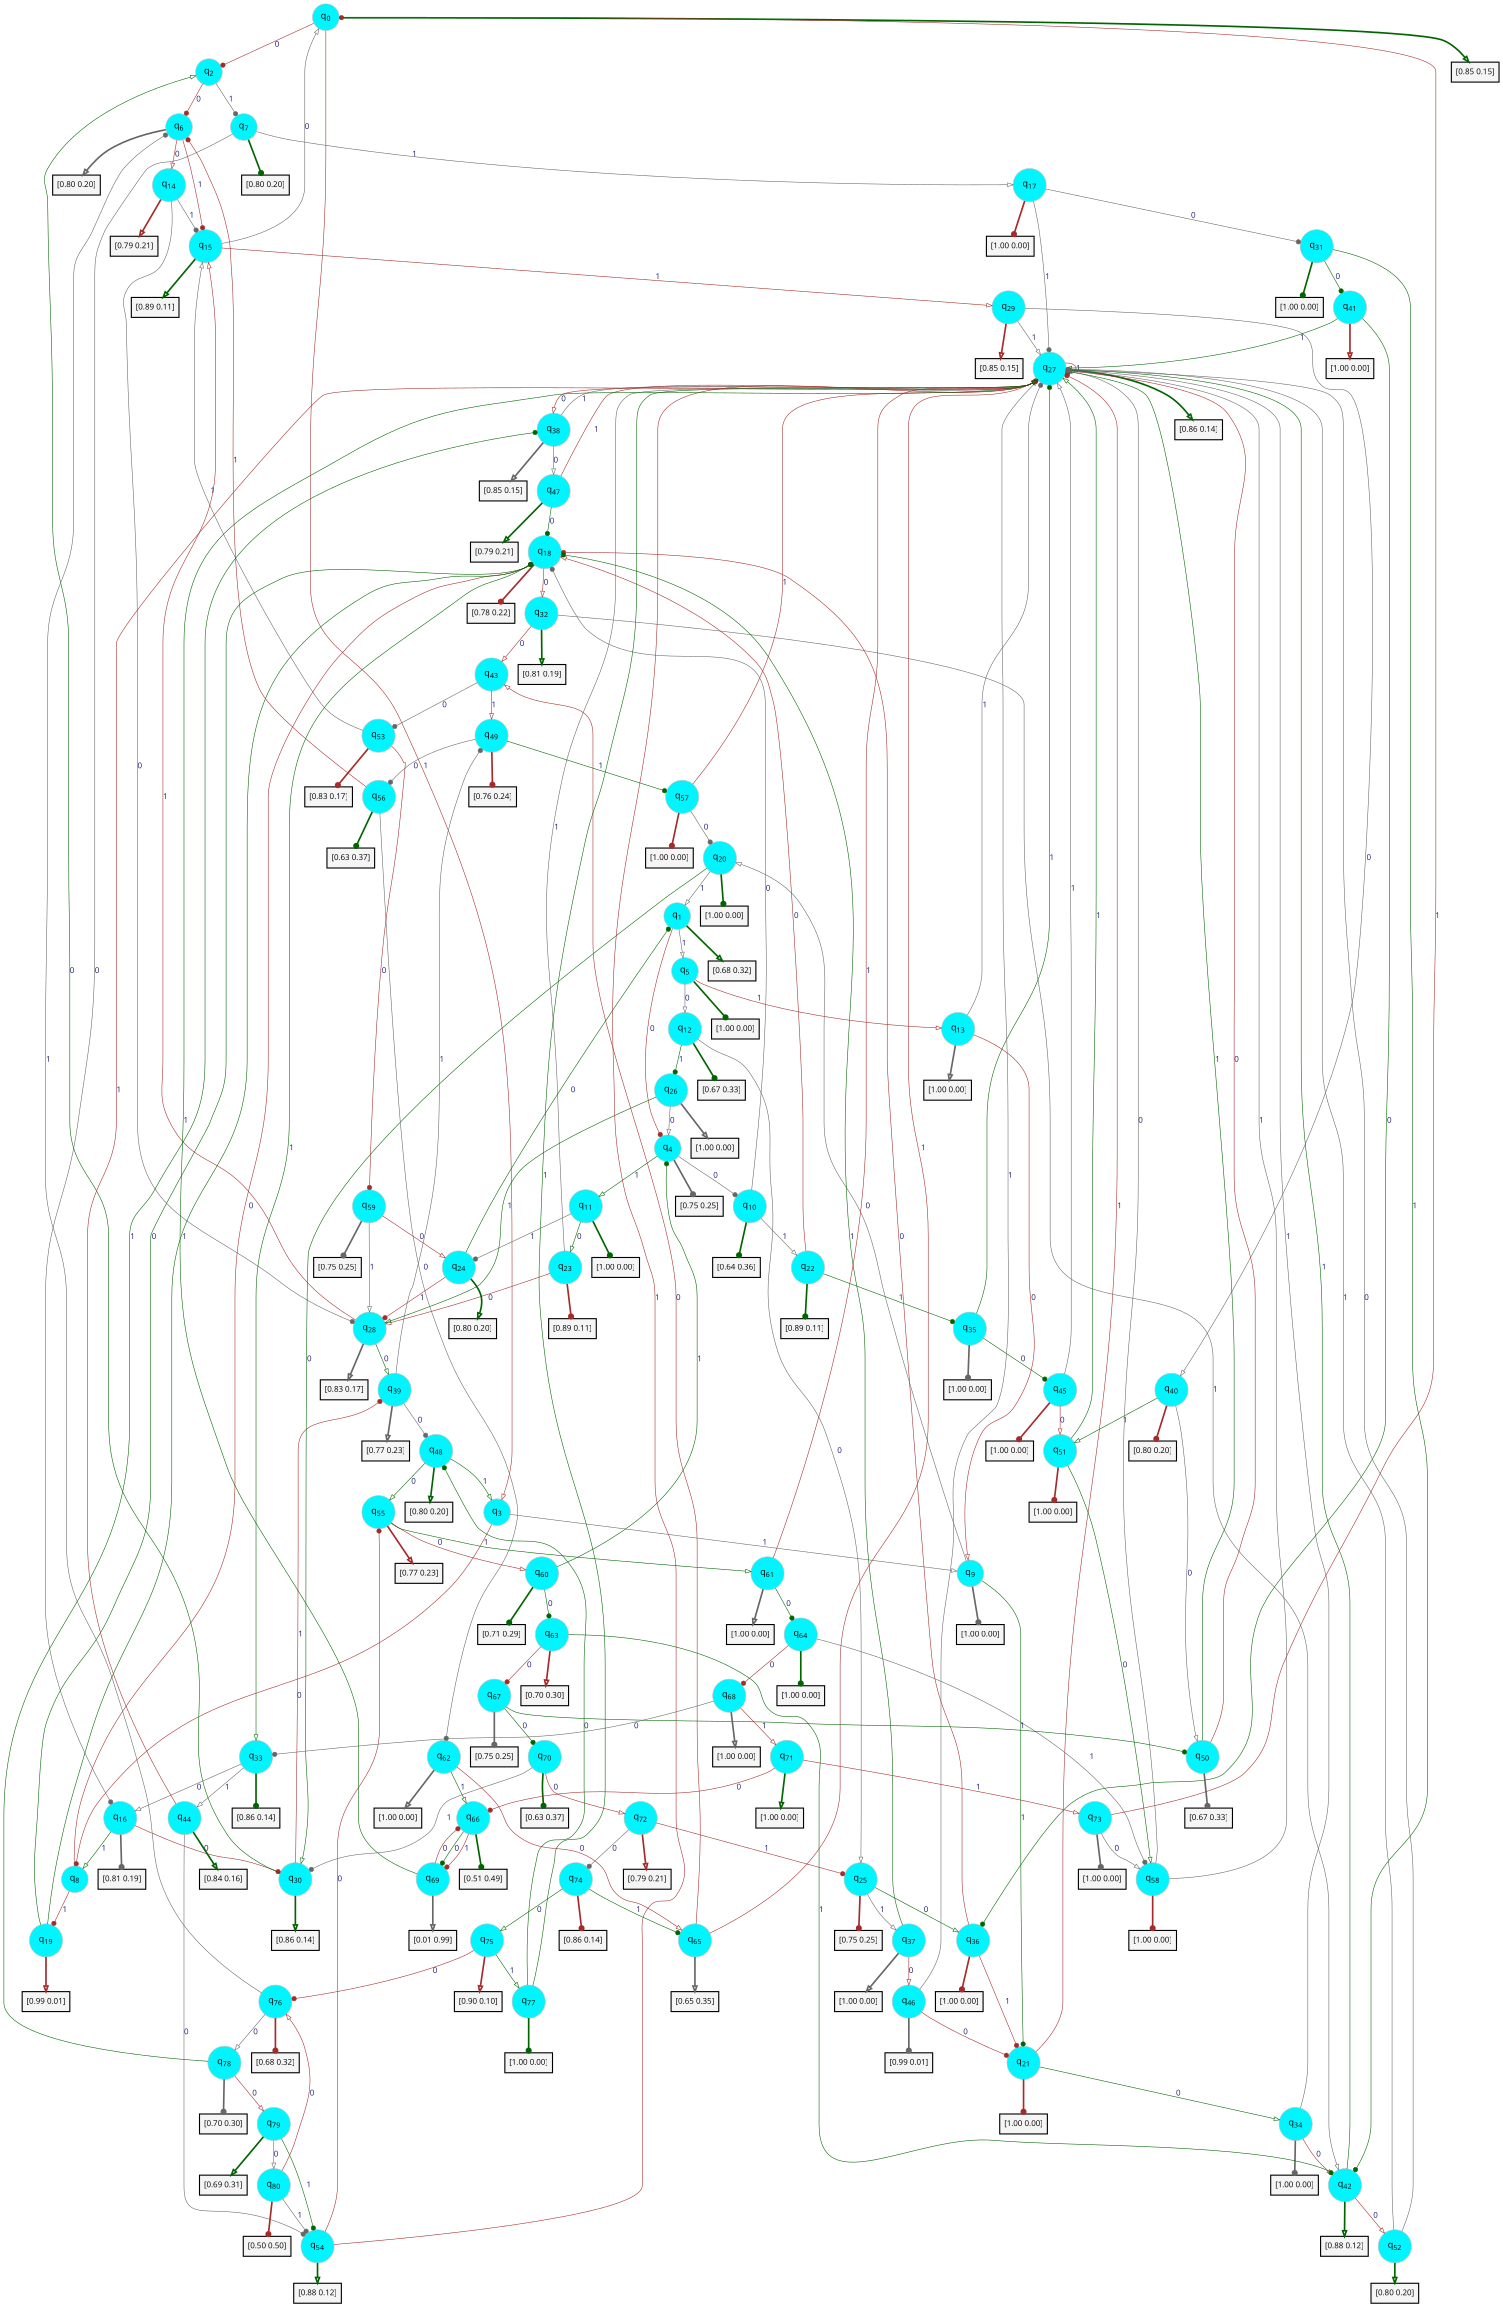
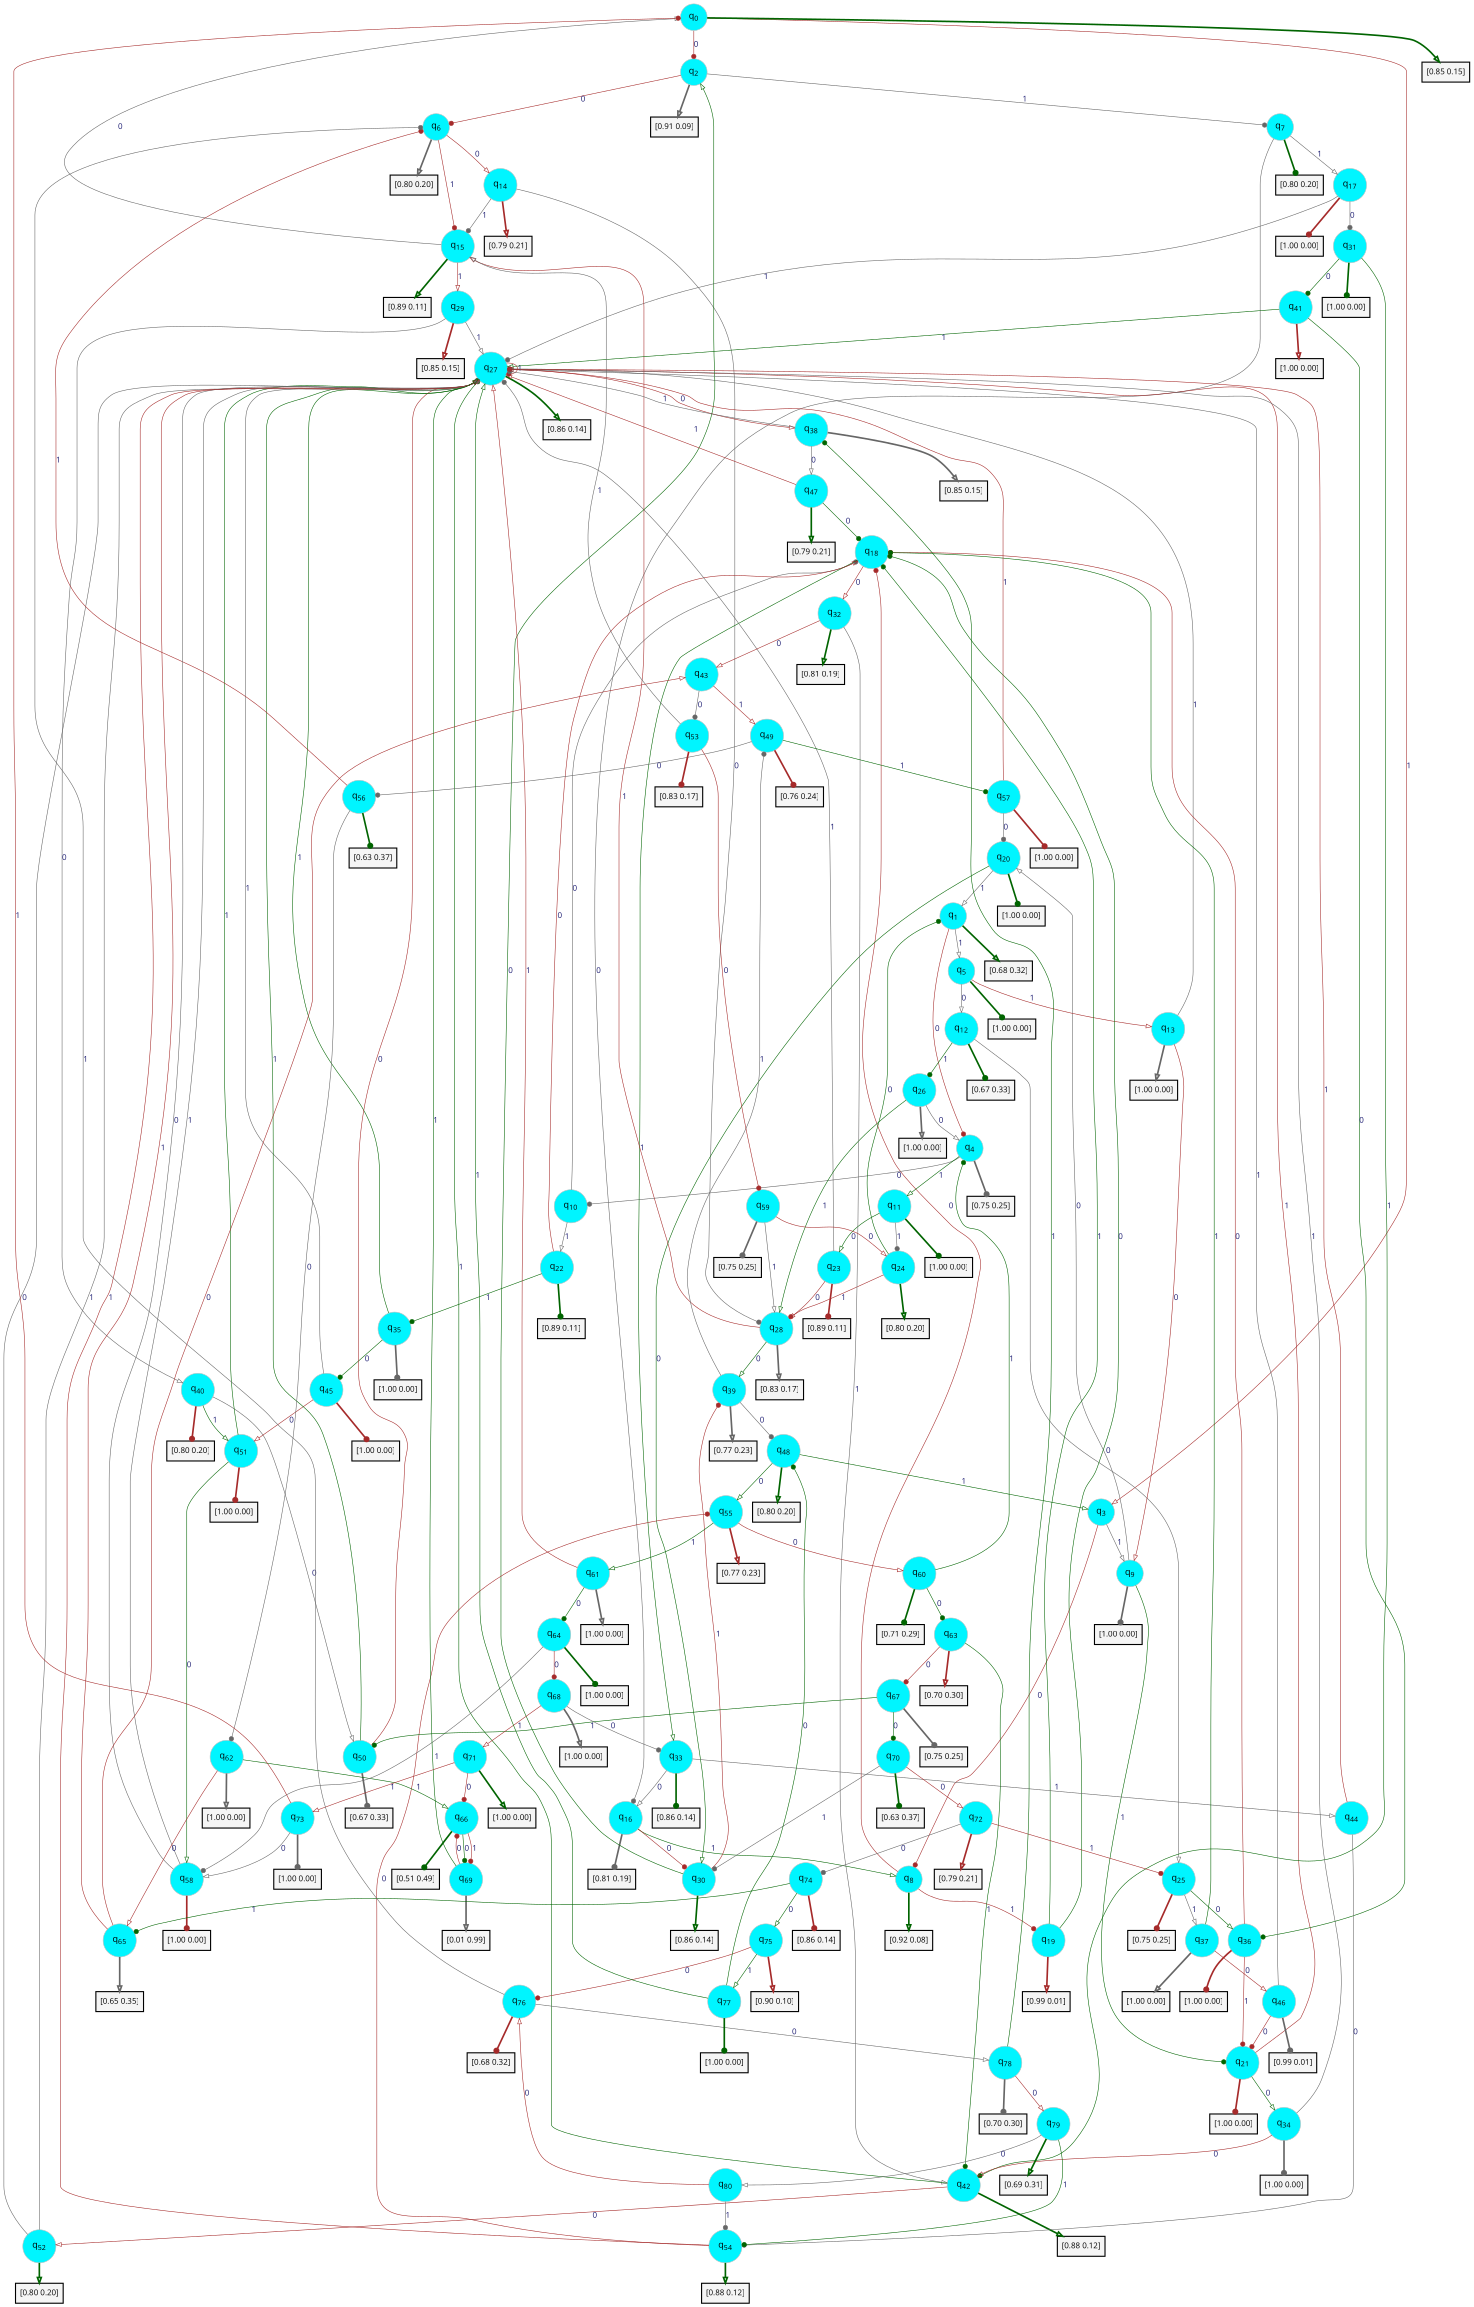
node "[0.91 0.09]": added
node "[0.78 0.22]": removed
node "[0.64 0.36]": removed
node "[0.84 0.16]": removed
node "[0.92 0.08]": added
node "[0.50 0.50]": removed
